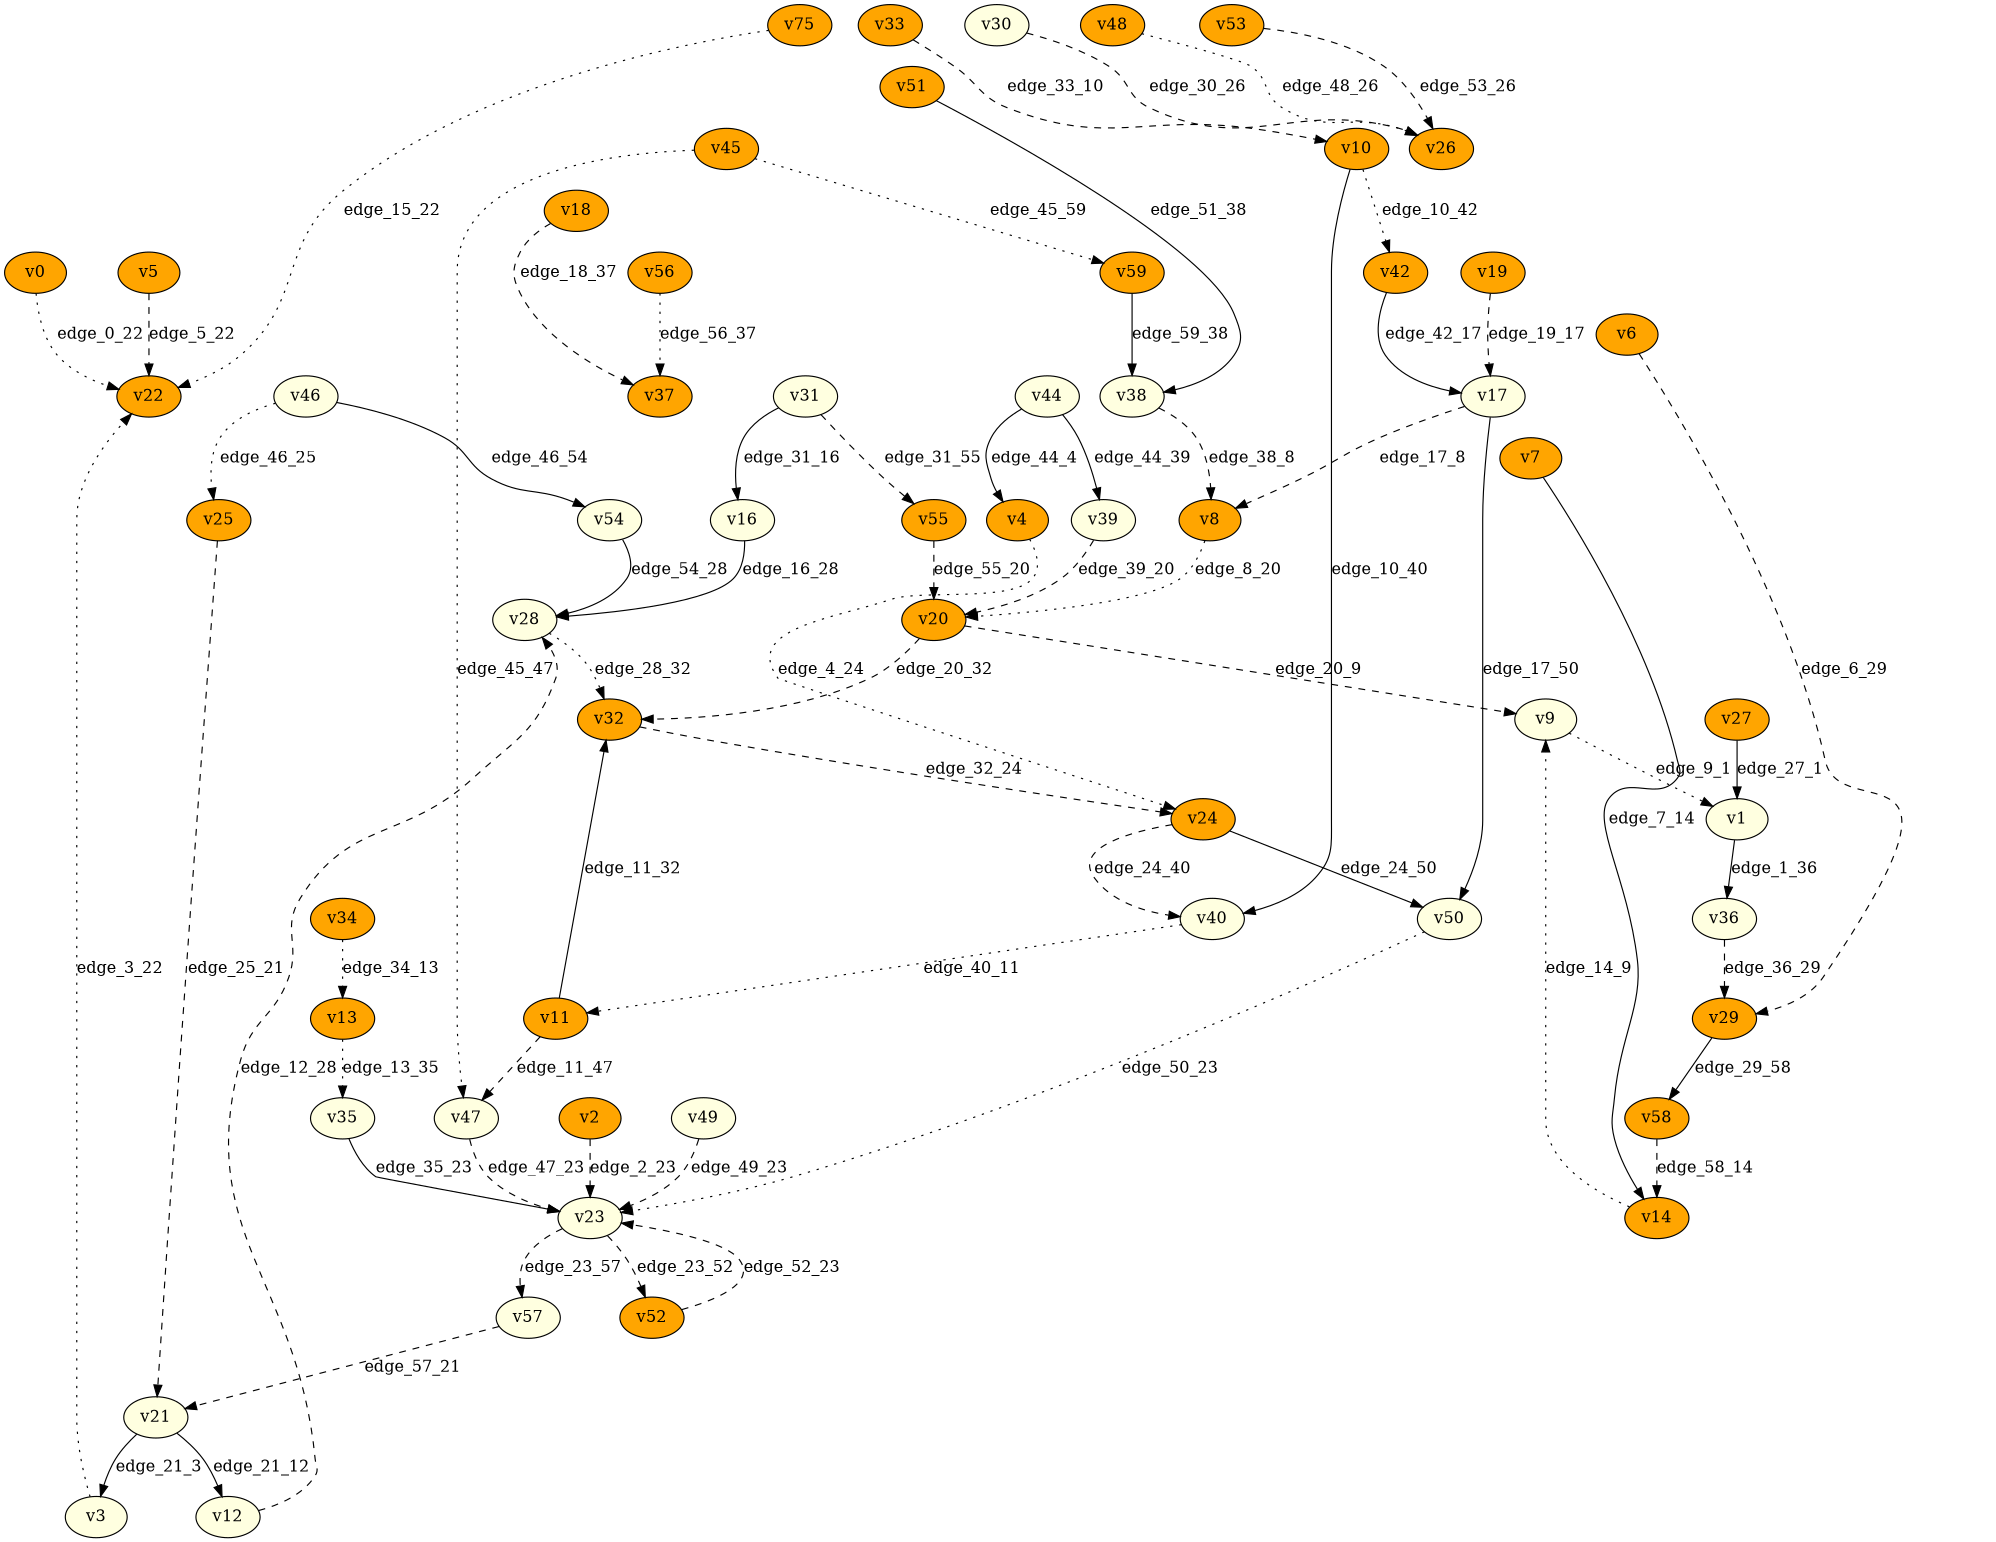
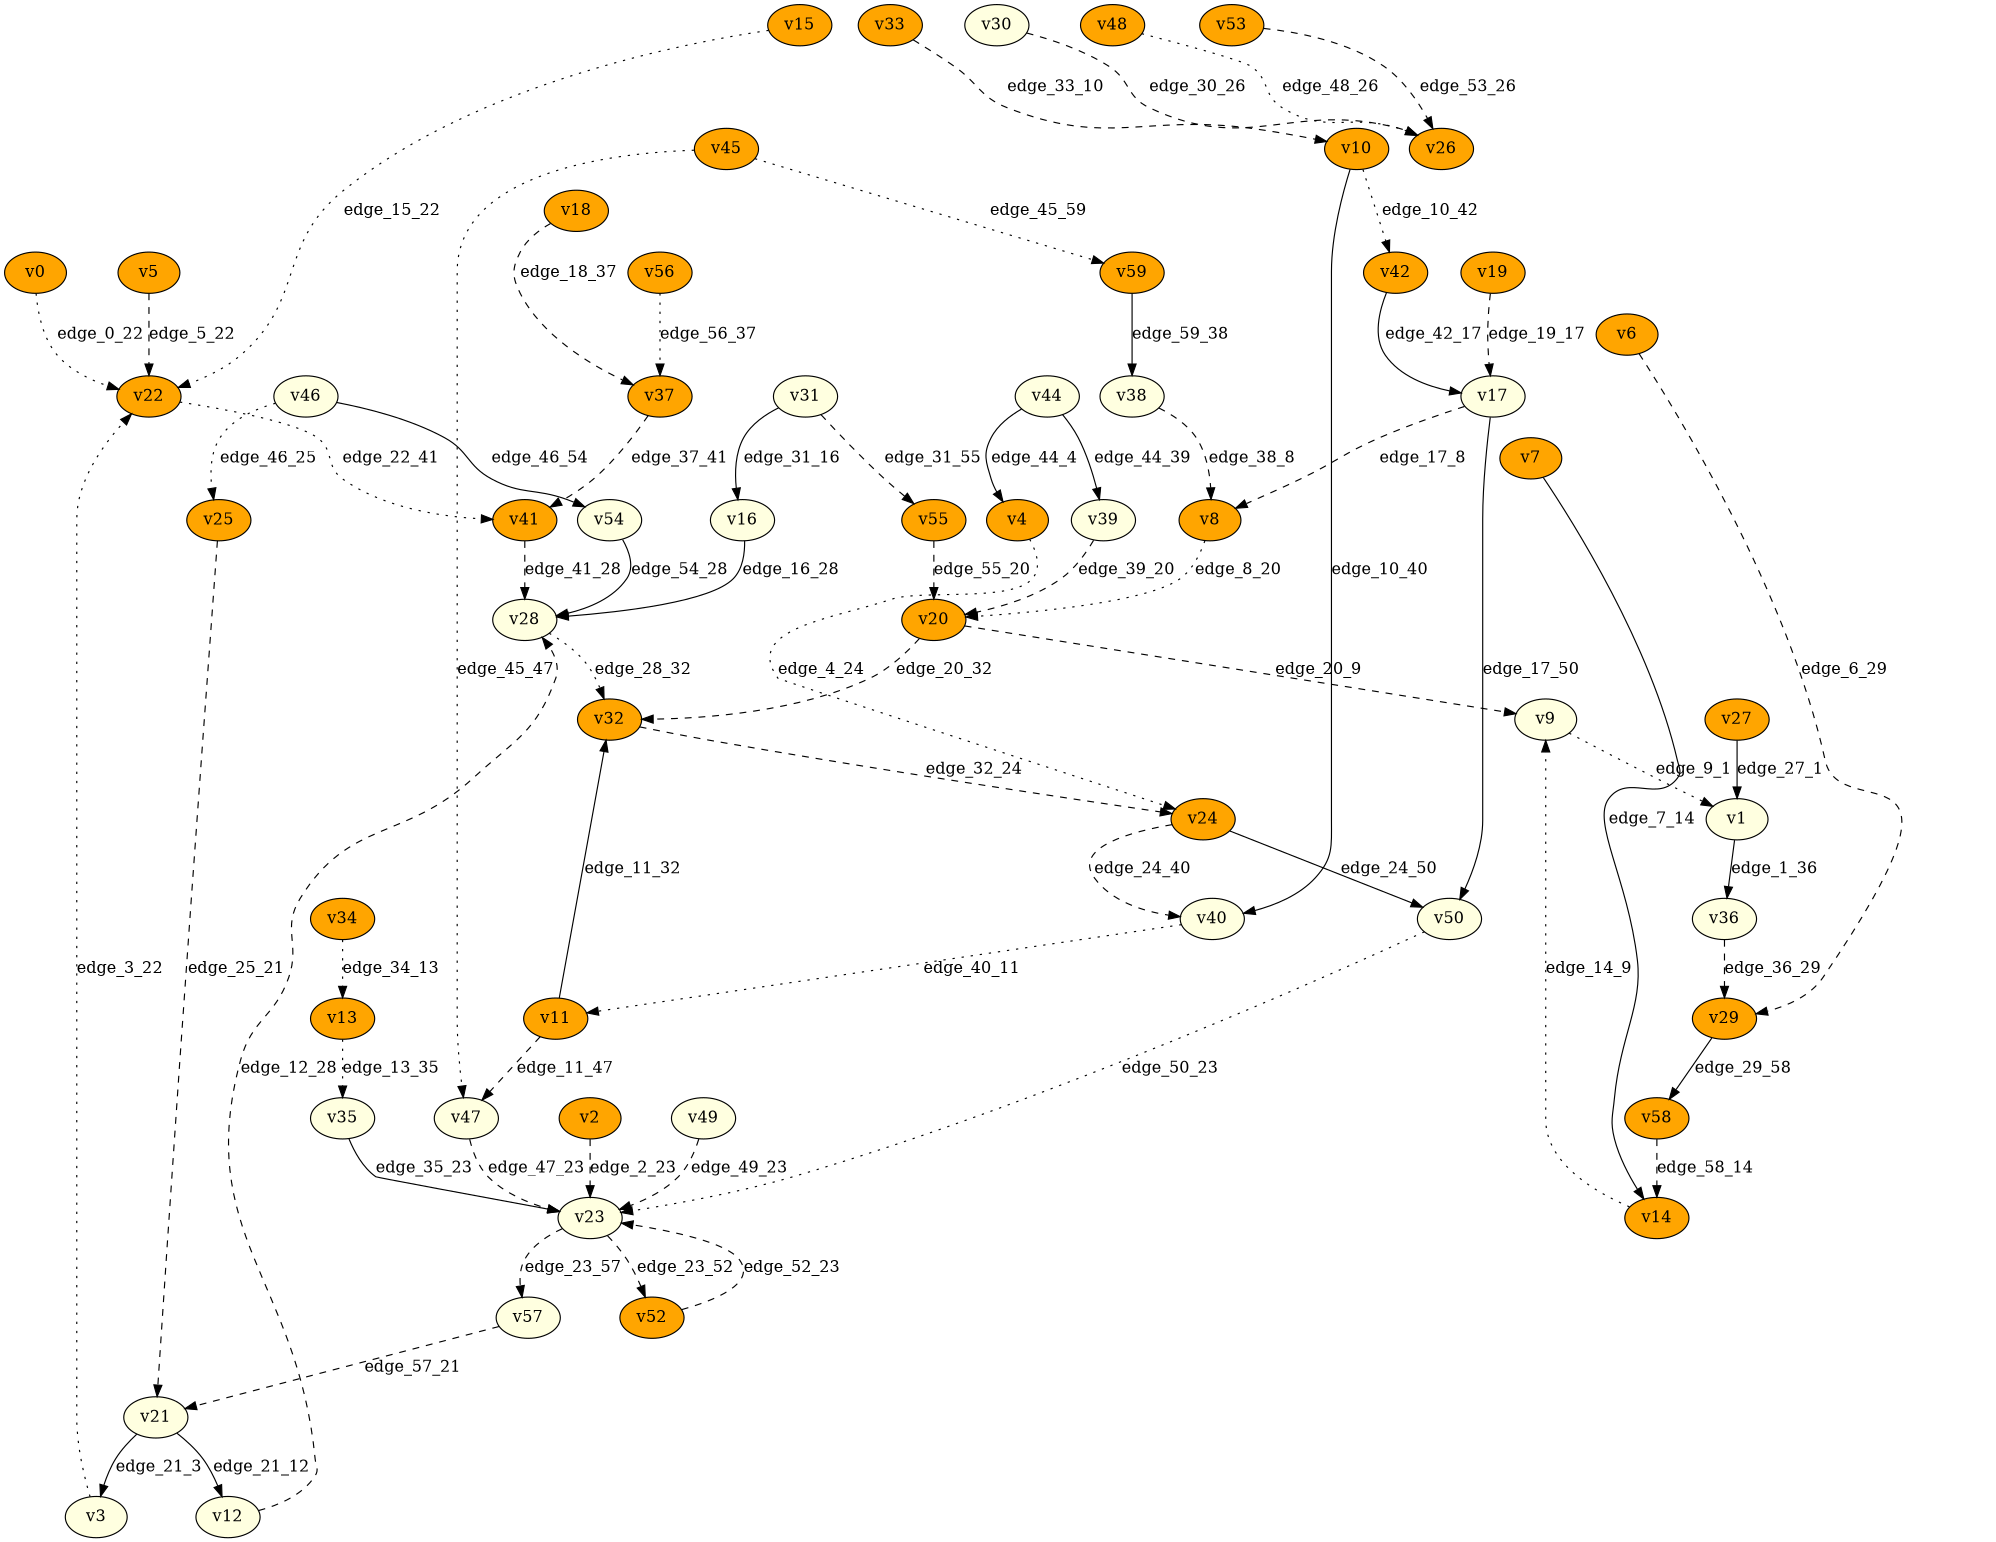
node "v75": label "v75" -> "v15"
node "v51": removed
node "v41": added
